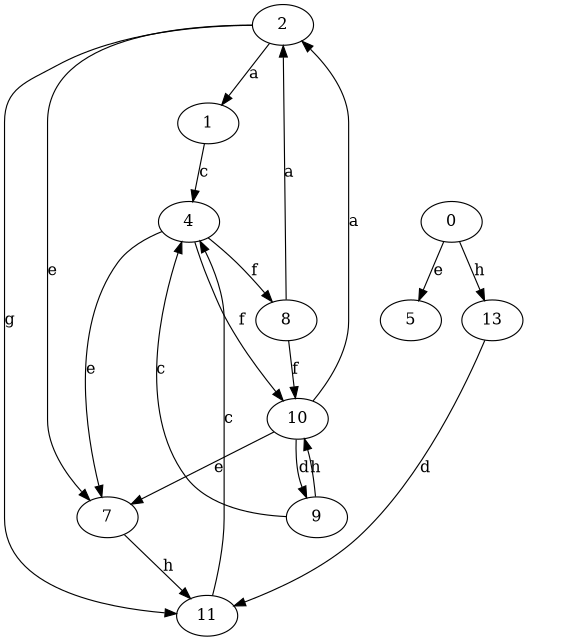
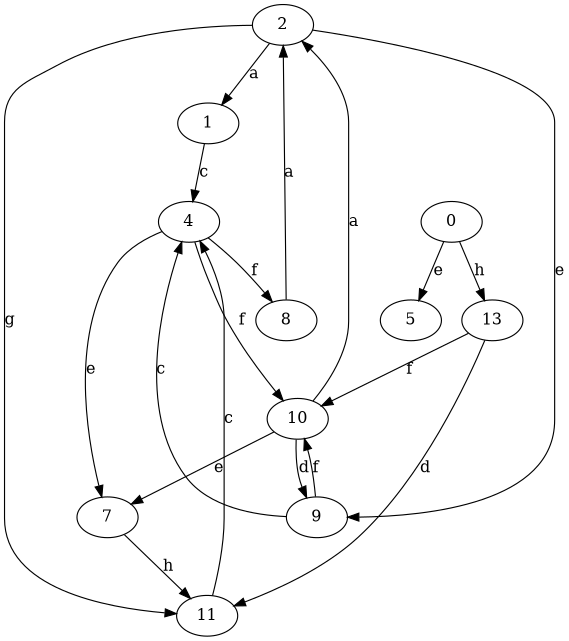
edge "2" -> "7": now "2" -> "9"
edge "8" -> "10": now "13" -> "10"
edge "9" -> "10": label "h" -> "f"
